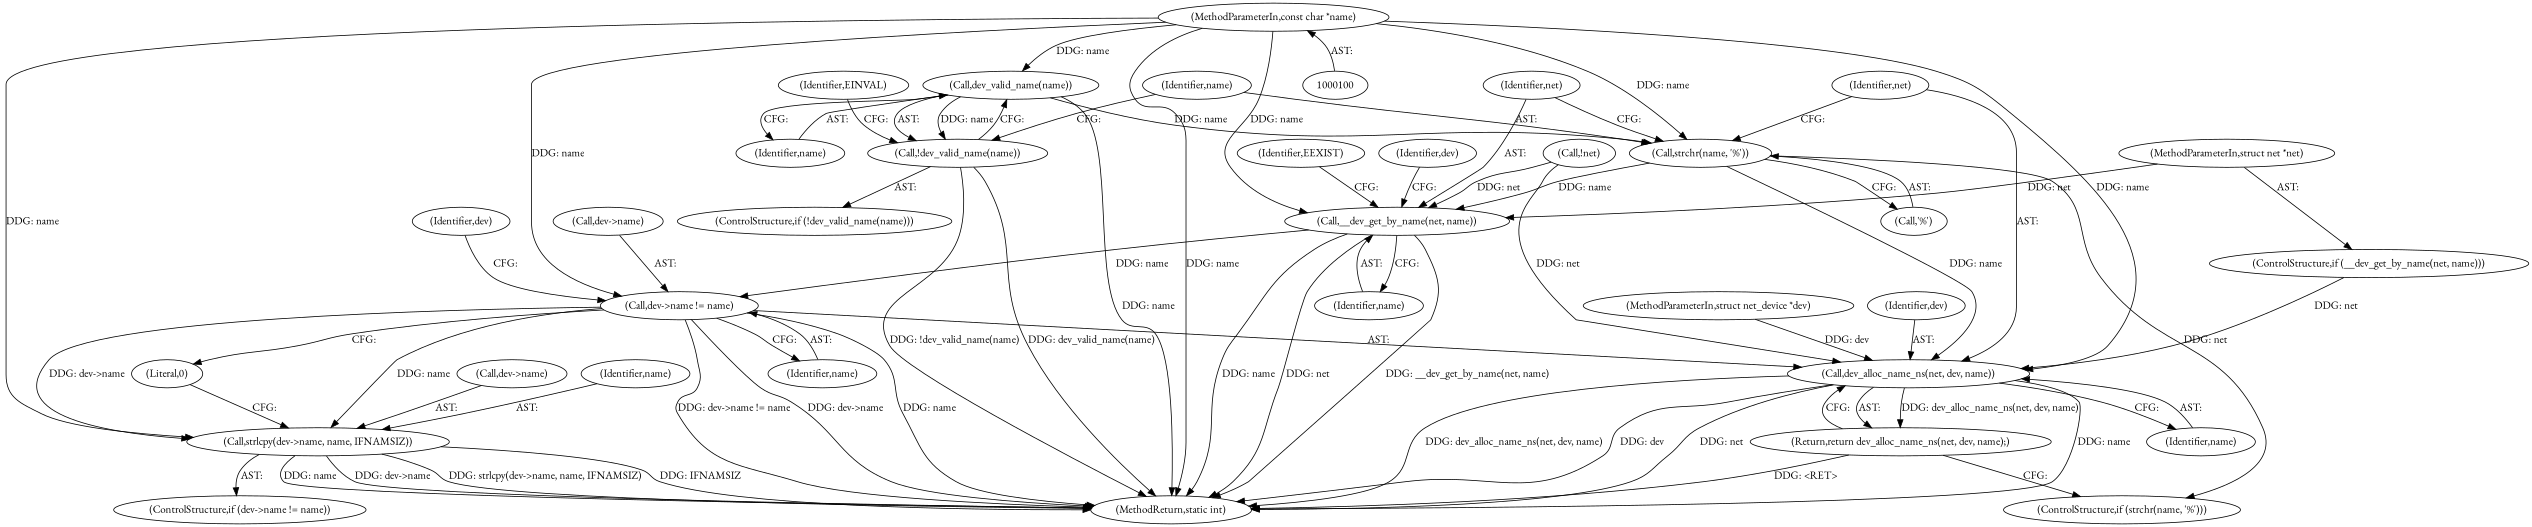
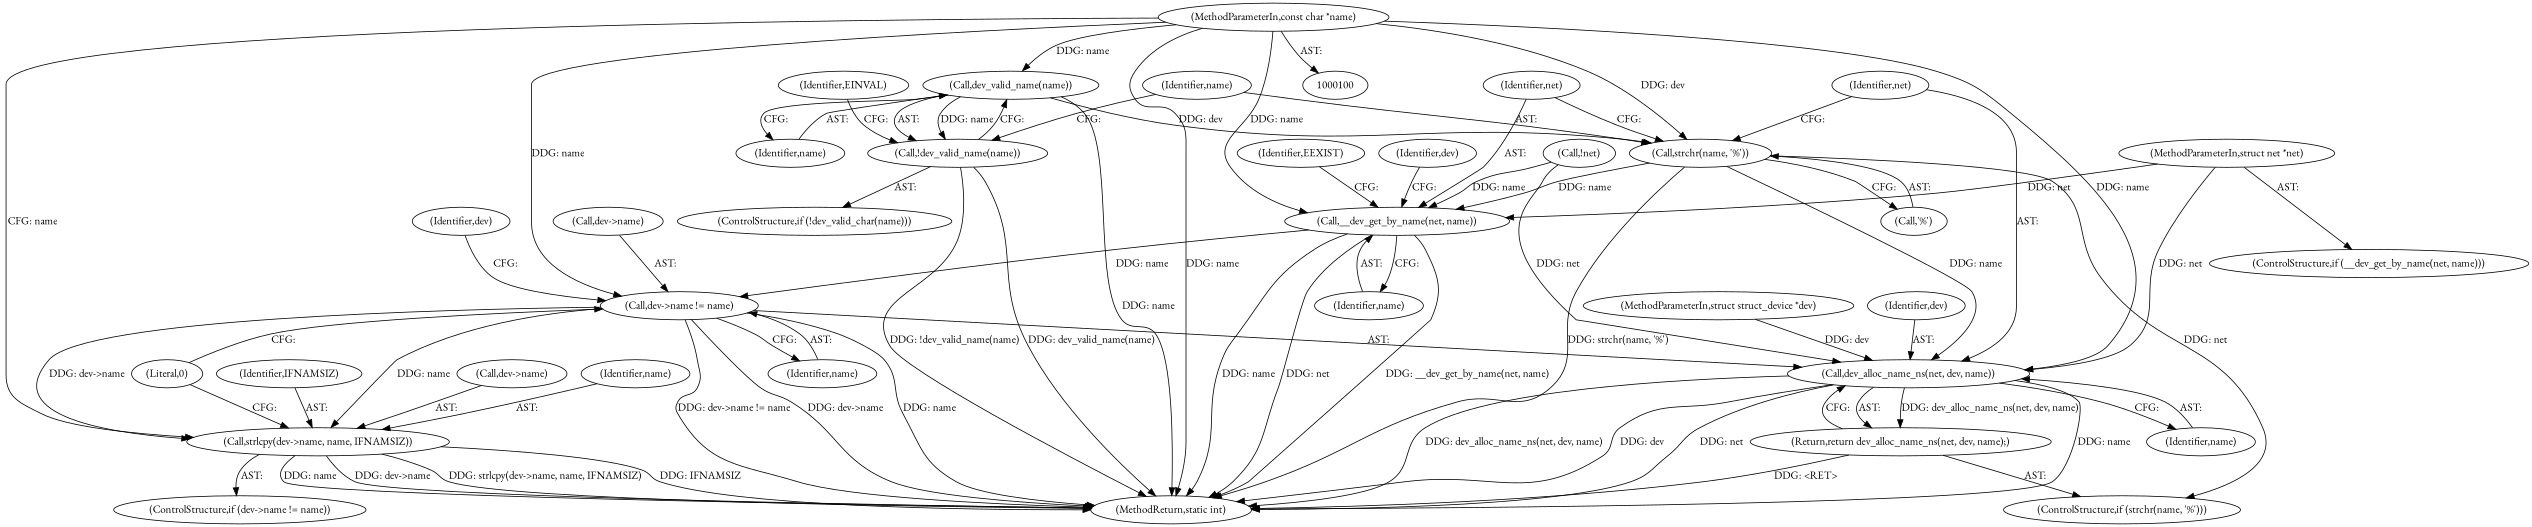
edge "1000100" -> "(MethodParameterIn,const char *name)": reversed
edge "(MethodParameterIn,const char *name)" -> "(Call,strchr(name, '%'))": label "DDG: name" -> "DDG: dev"
edge "(Call,dev_valid_name(name))" -> "(Call,strchr(name, '%'))": label "DDG: name" -> "DDG: dev"
edge "(Call,!net)" -> "(Call,__dev_get_by_name(net, name))": label "DDG: net" -> "DDG: name"
edge "(MethodParameterIn,const char *name)" -> "(Call,strlcpy(dev->name, name, IFNAMSIZ))": label "DDG: name" -> "CFG: name"
node "(ControlStructure,if (!dev_valid_name(name)))": label "(ControlStructure,if (!dev_valid_name(name)))" -> "(ControlStructure,if (!dev_valid_char(name)))"
node "(MethodParameterIn,struct net_device *dev)": label "(MethodParameterIn,struct net_device *dev)" -> "(MethodParameterIn,struct struct_device *dev)"
edge "(Call,dev->name != name)" -> "(Literal,0)": reversed
edge "(ControlStructure,if (__dev_get_by_name(net, name)))" -> "(Call,dev_alloc_name_ns(net, dev, name))": now "(MethodParameterIn,struct net *net)" -> "(Call,dev_alloc_name_ns(net, dev, name))"
node "(Identifier,IFNAMSIZ)": added
edge "(Call,strchr(name, '%'))" -> "(MethodReturn,static int)": added, label "DDG: strchr(name, '%')"
edge "(Return,return dev_alloc_name_ns(net, dev, name);)" -> "(ControlStructure,if (strchr(name, '%')))": label "CFG: " -> "AST: "
